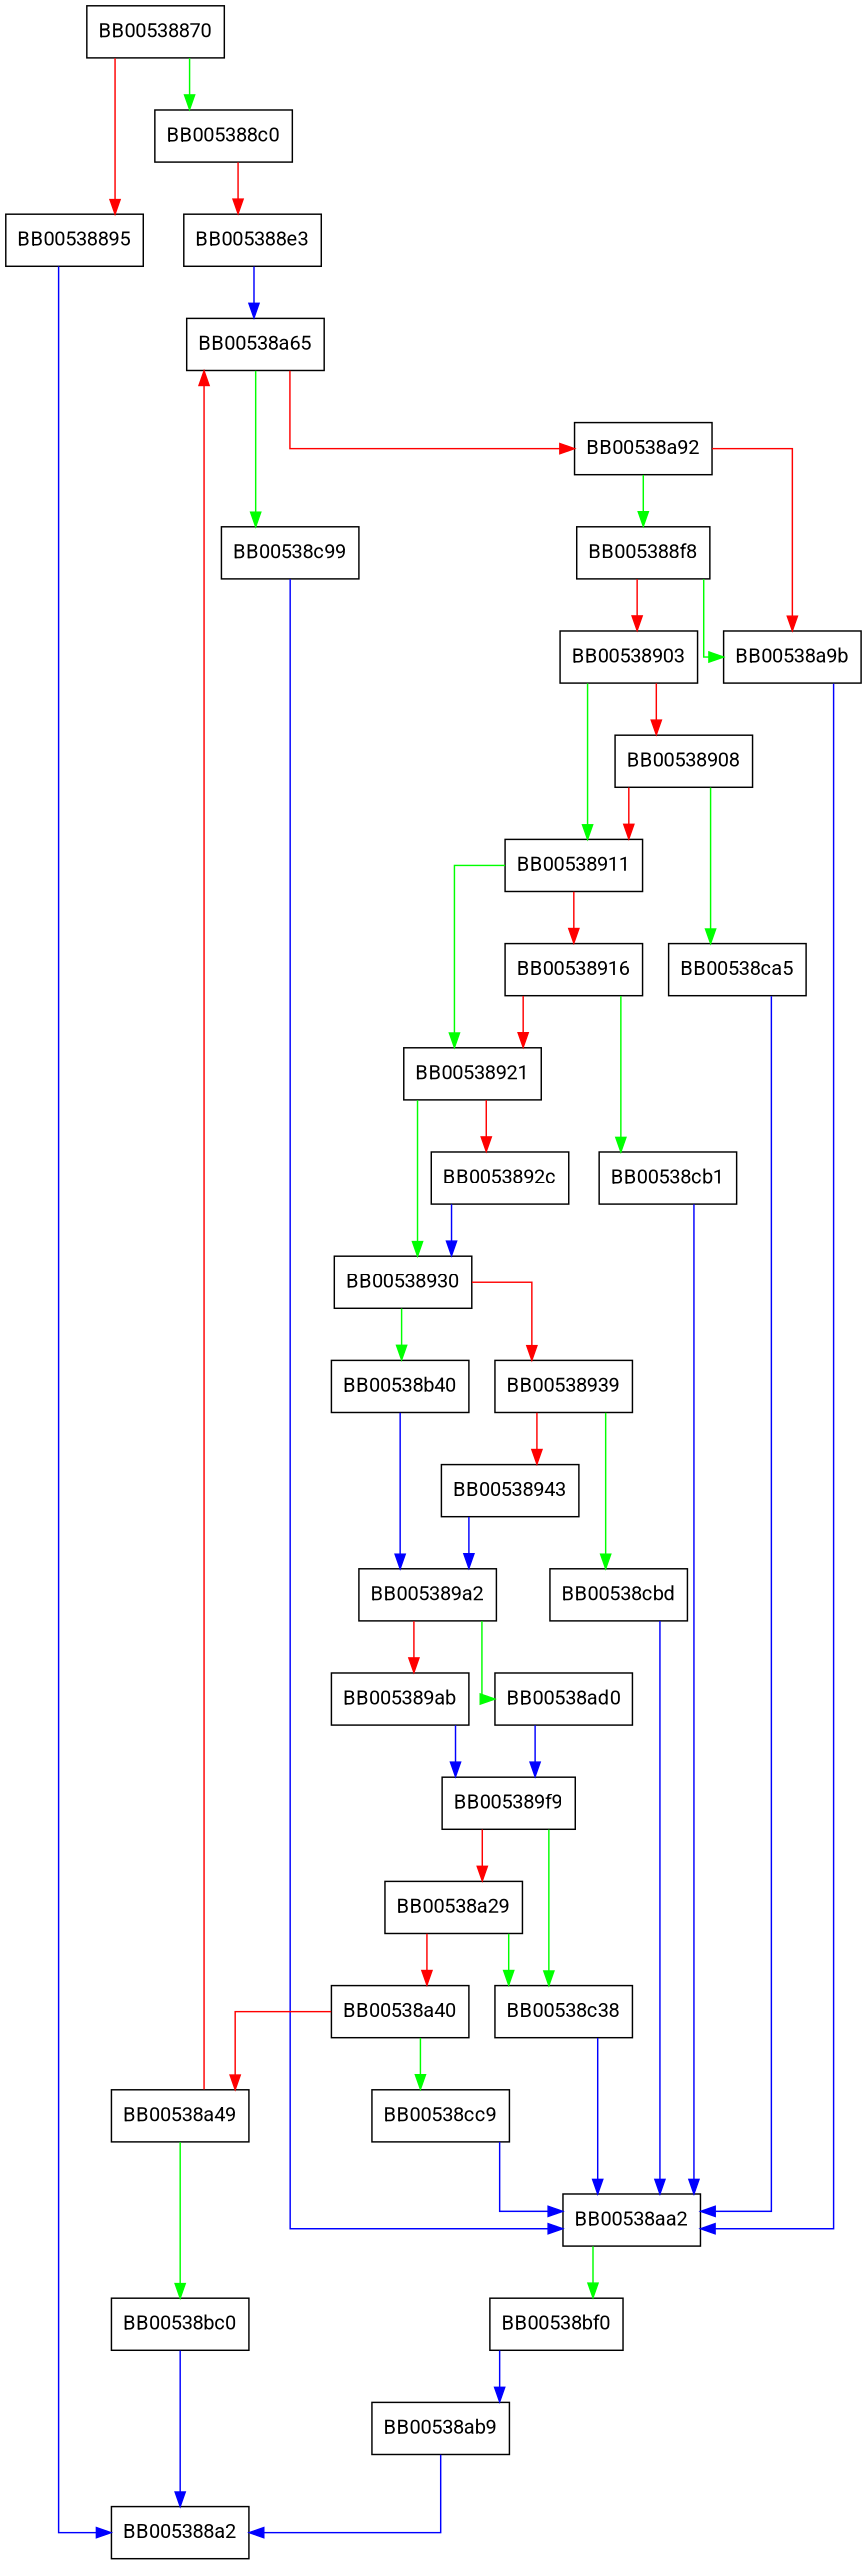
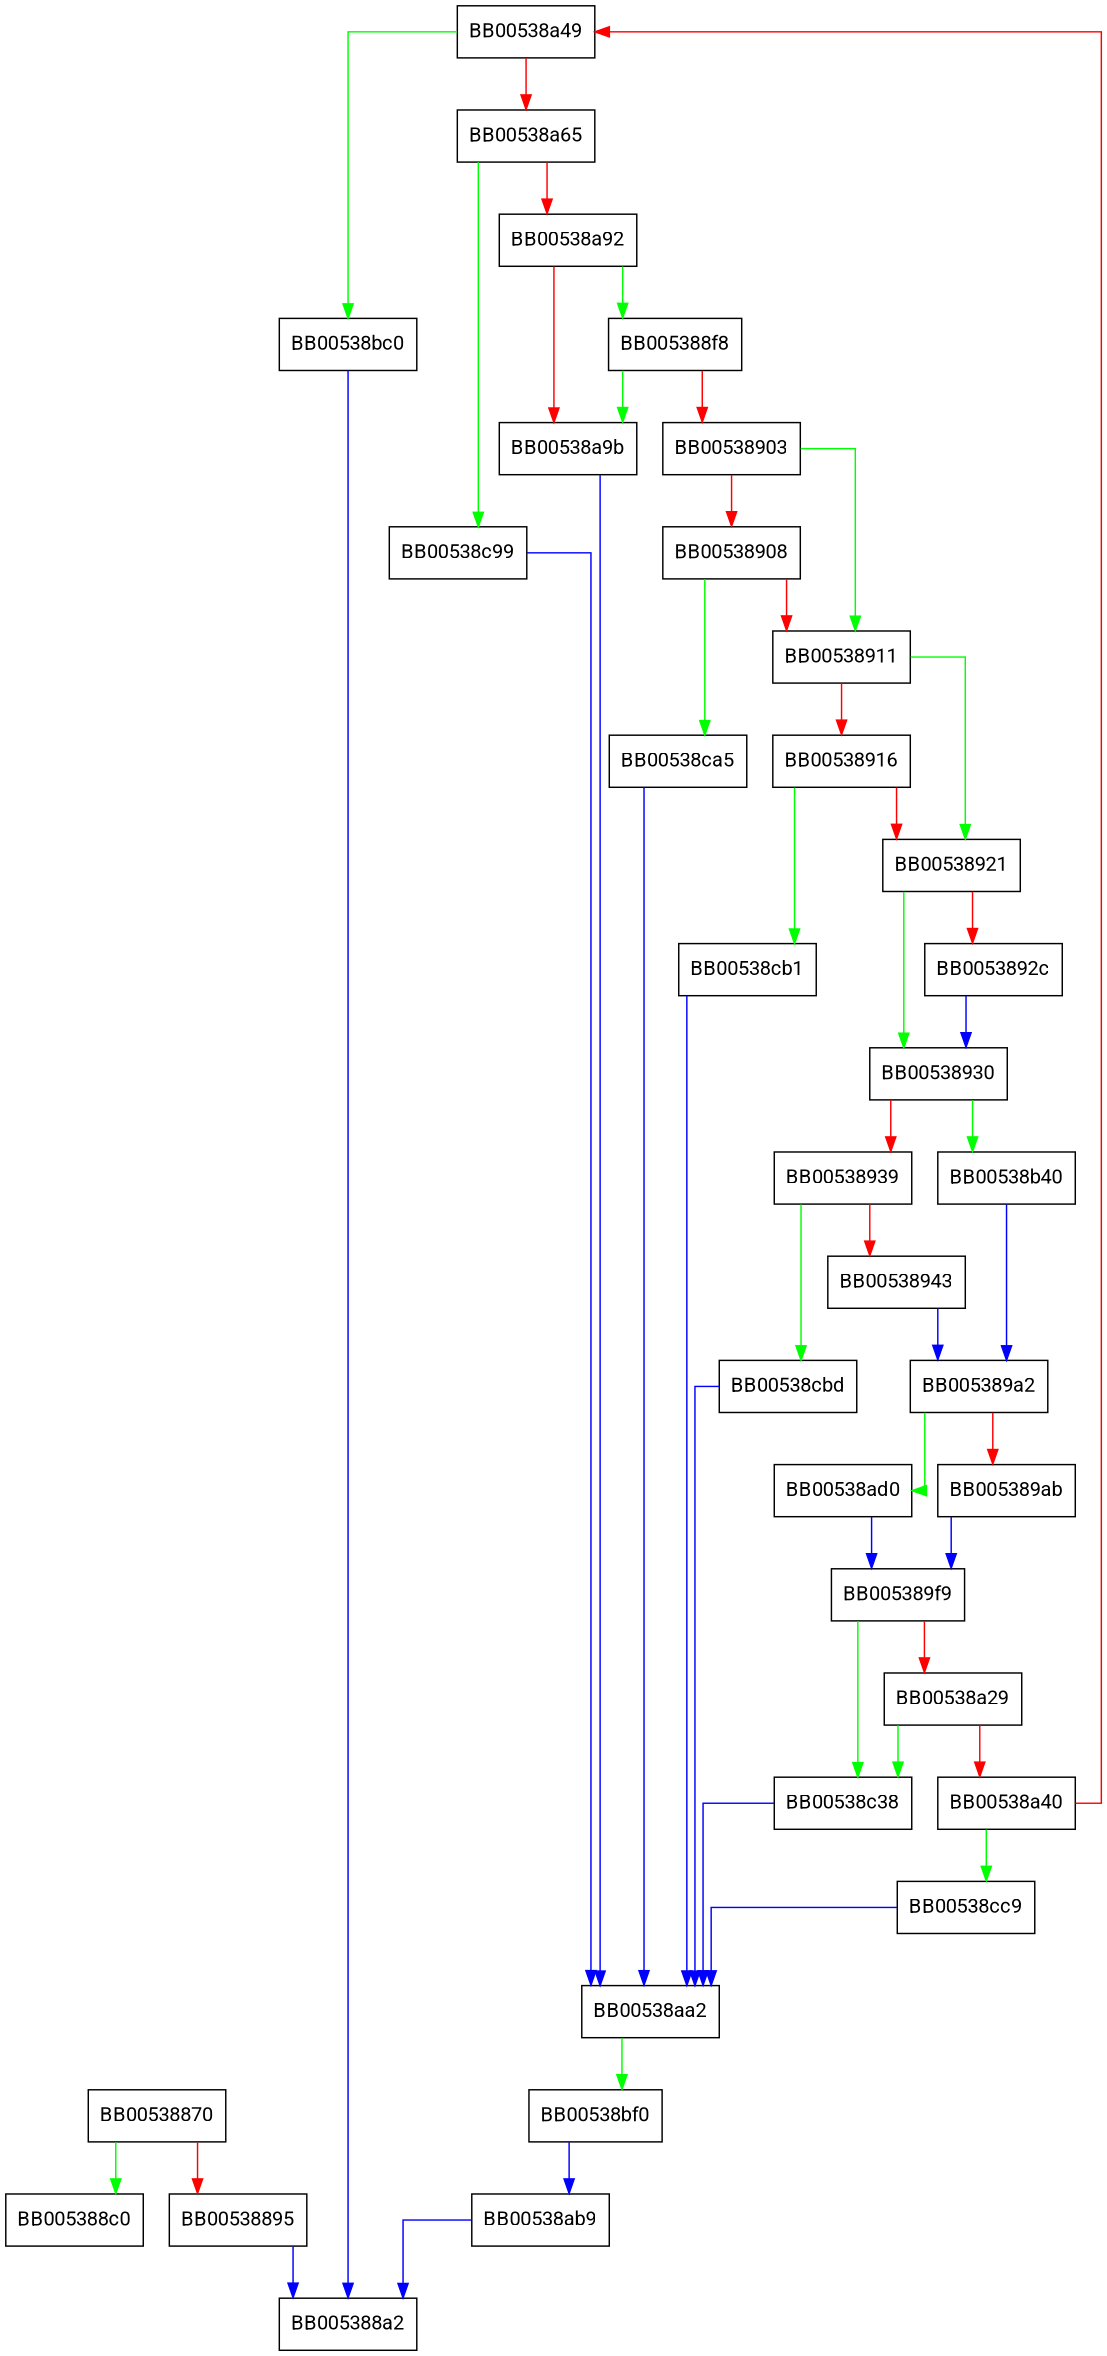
node "BB005388e3": removed
